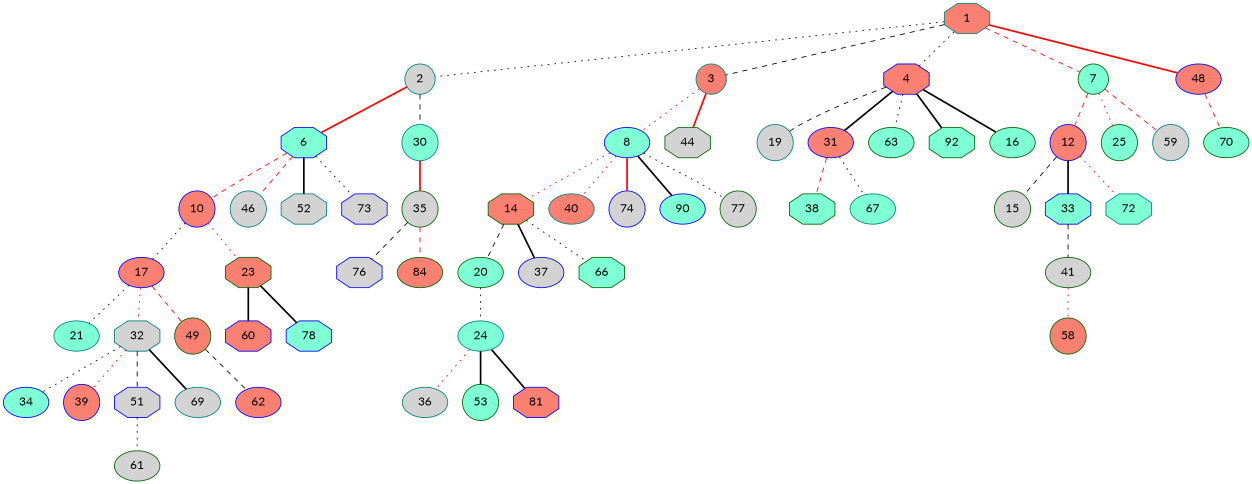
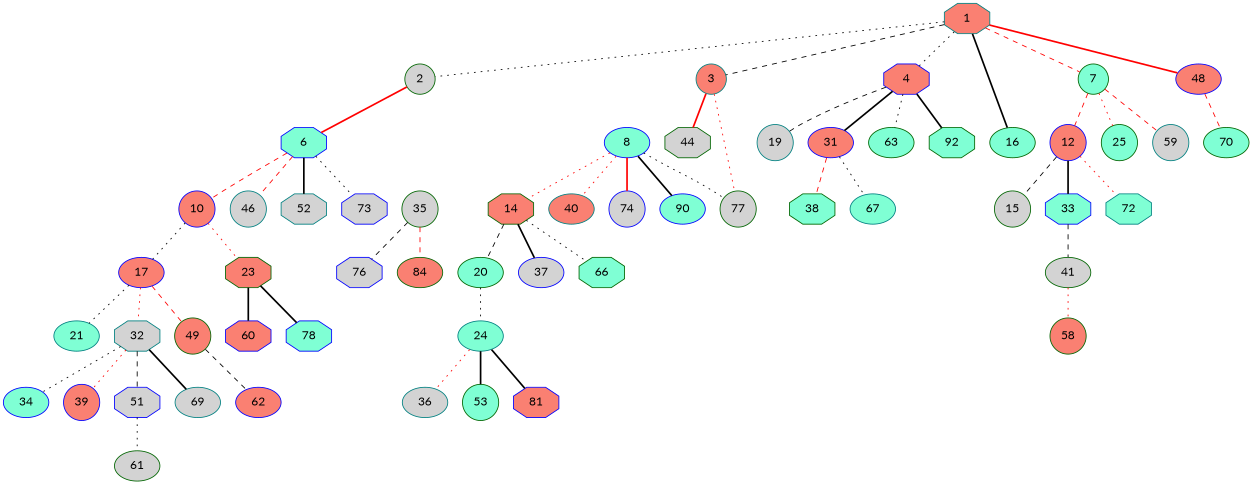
node "2": color teal -> darkgreen
edge "3" -- "8": now "3" -- "77"
edge "4" -- "16": now "1" -- "16"
node "30": removed
